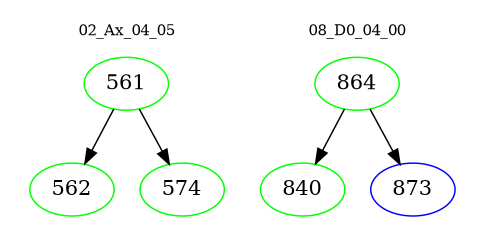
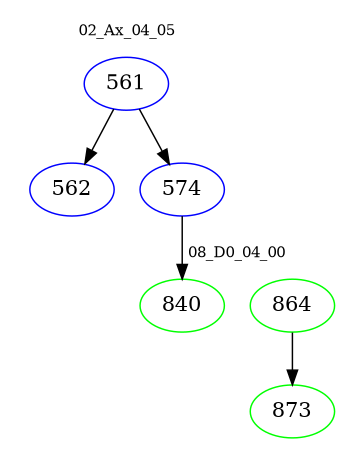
node "561": color green -> blue
edge "864" -> "840": now "574" -> "840"
node "562": color green -> blue
node "574": color green -> blue
node "873": color blue -> green
